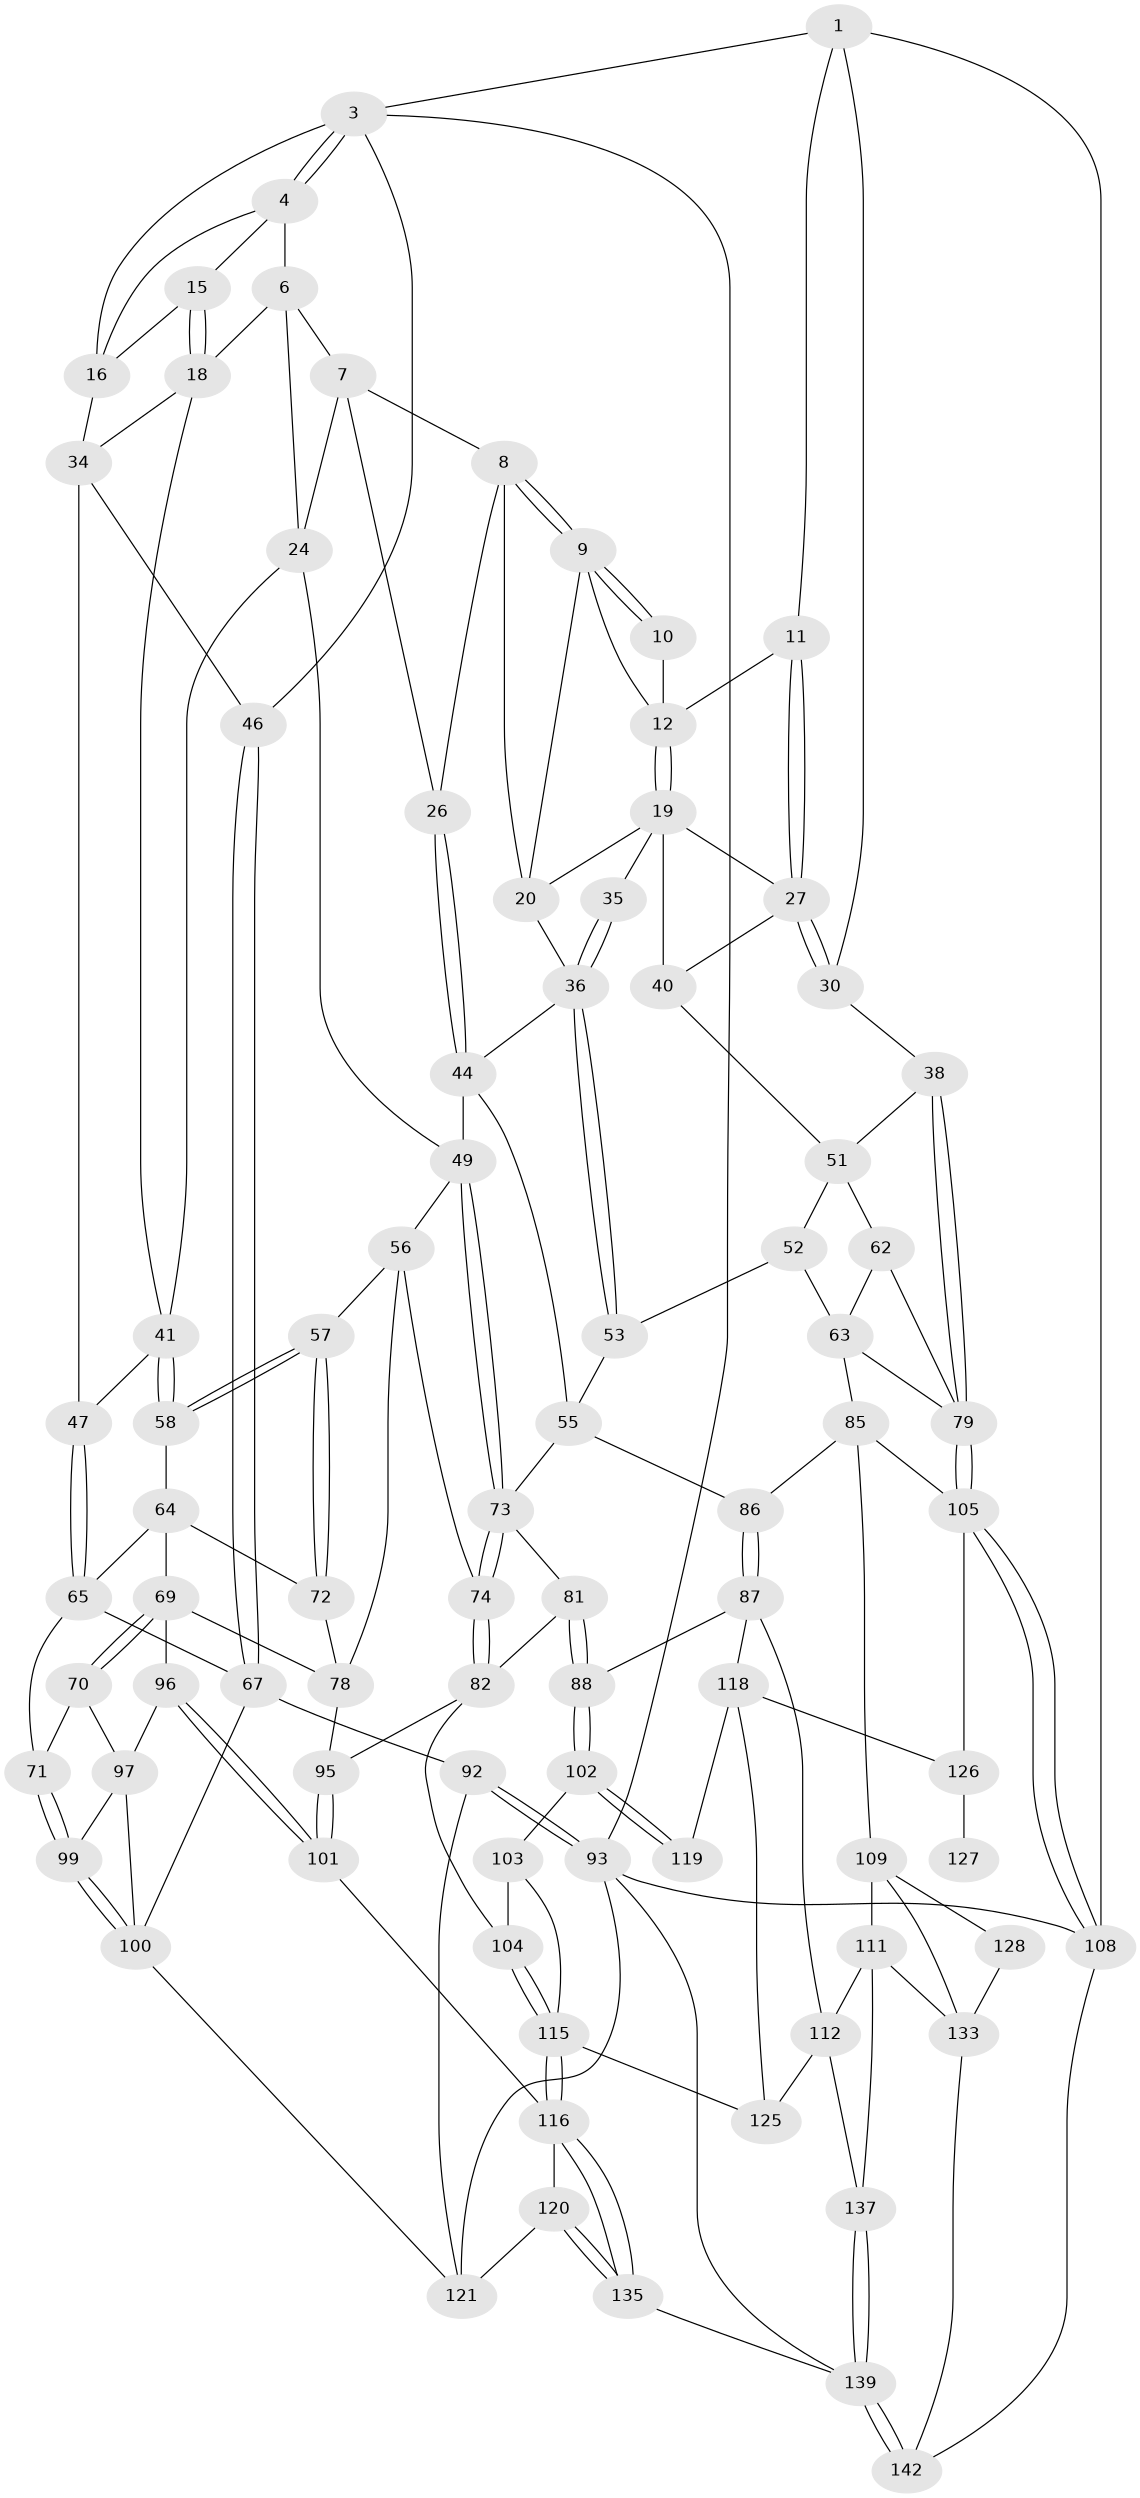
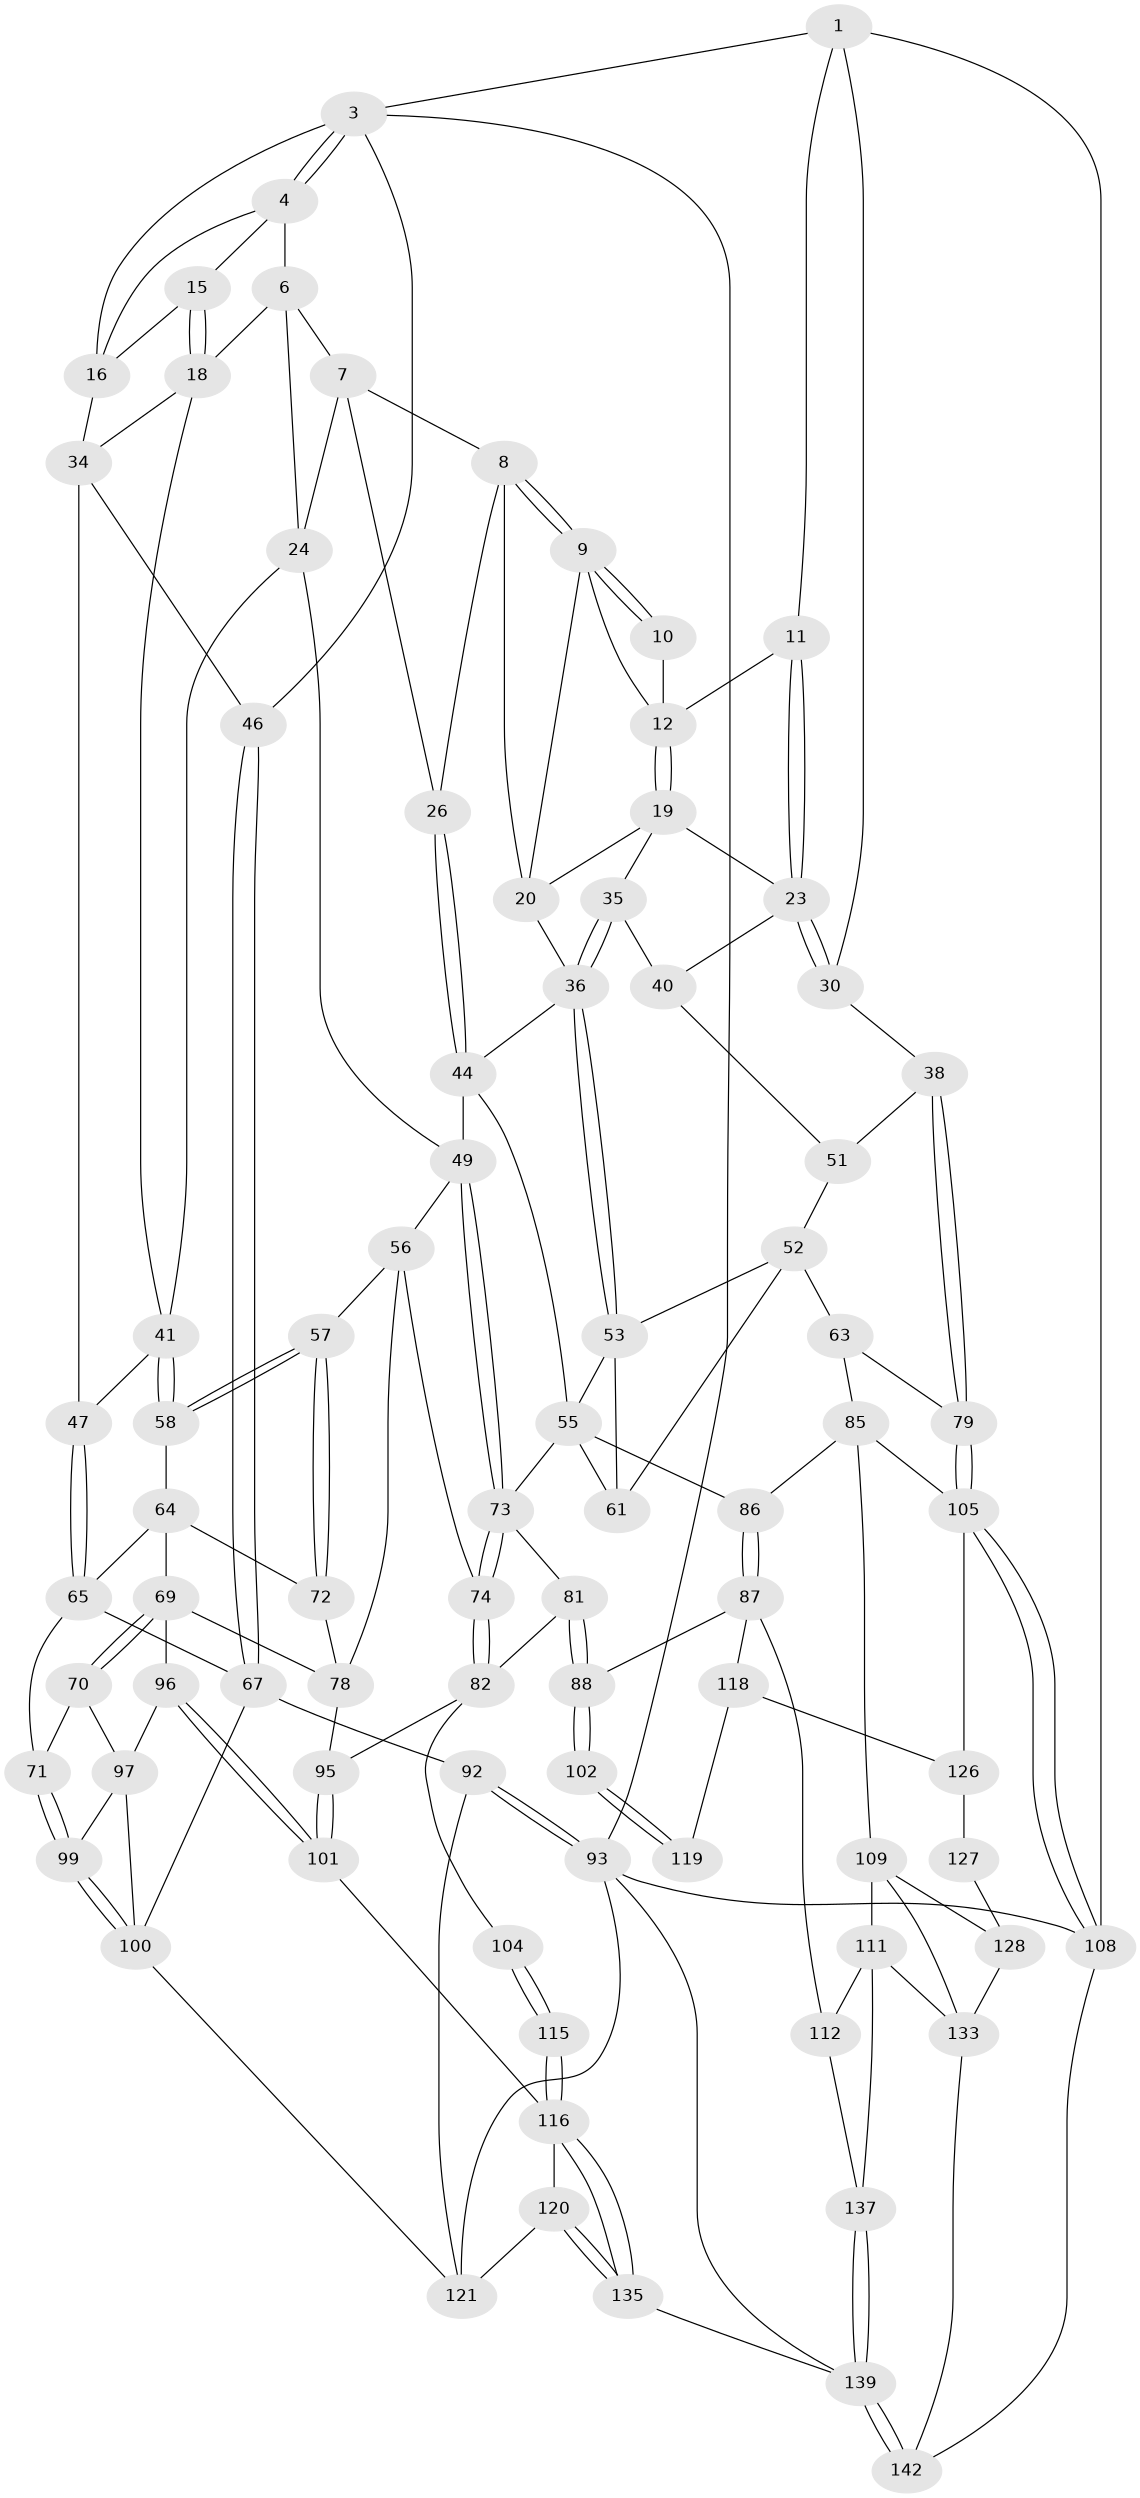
edge "19" -- "40": now "35" -- "40"
node "27": label "27" -> "23"
node "62": removed
node "61": added
node "103": removed
edge "127" -- "128": added
node "125": removed
